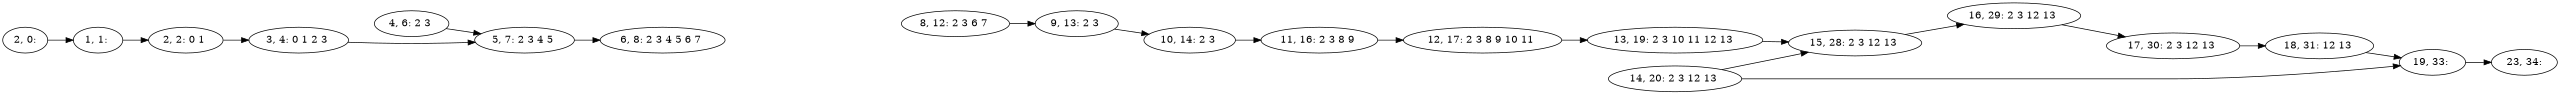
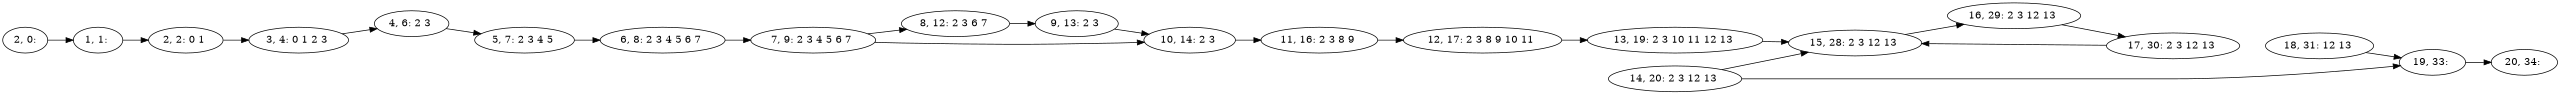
node "7, 9: 2 3 4 5 6 7": added
edge "3, 4: 0 1 2 3" -> "5, 7: 2 3 4 5": now "3, 4: 0 1 2 3" -> "4, 6: 2 3"
edge "17, 30: 2 3 12 13" -> "18, 31: 12 13": now "17, 30: 2 3 12 13" -> "15, 28: 2 3 12 13"
node "23, 34:": label "23, 34:" -> "20, 34:"
